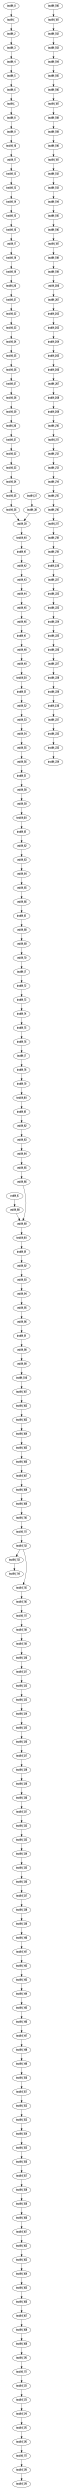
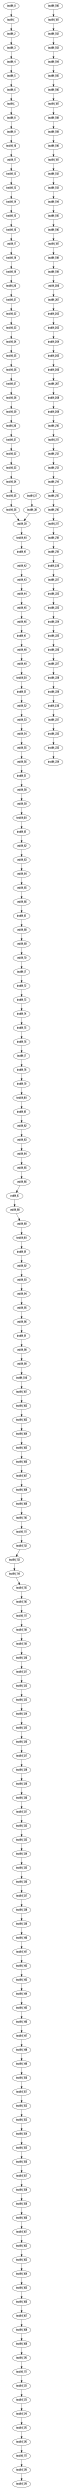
edge "test84_41" -> "test84_42": removed
edge "test84_86" -> "test84_89": now "test84_86" -> "test84_87"
edge "test84_112" -> "test84_115": now "test84_114" -> "test84_115"
